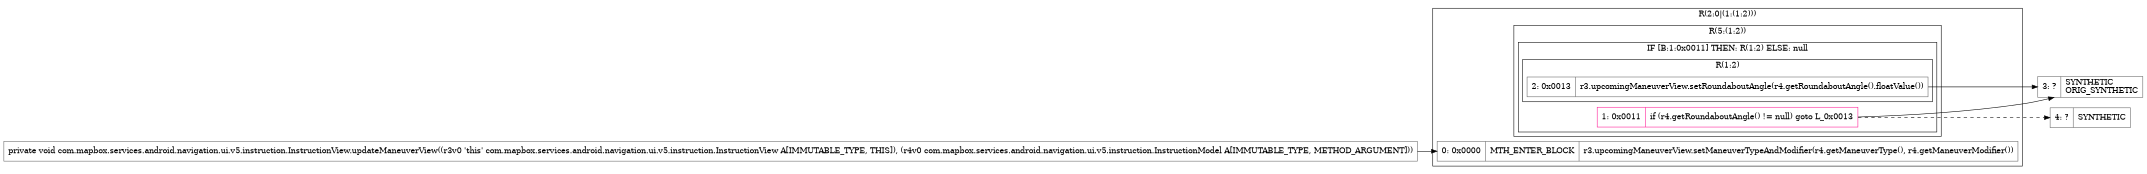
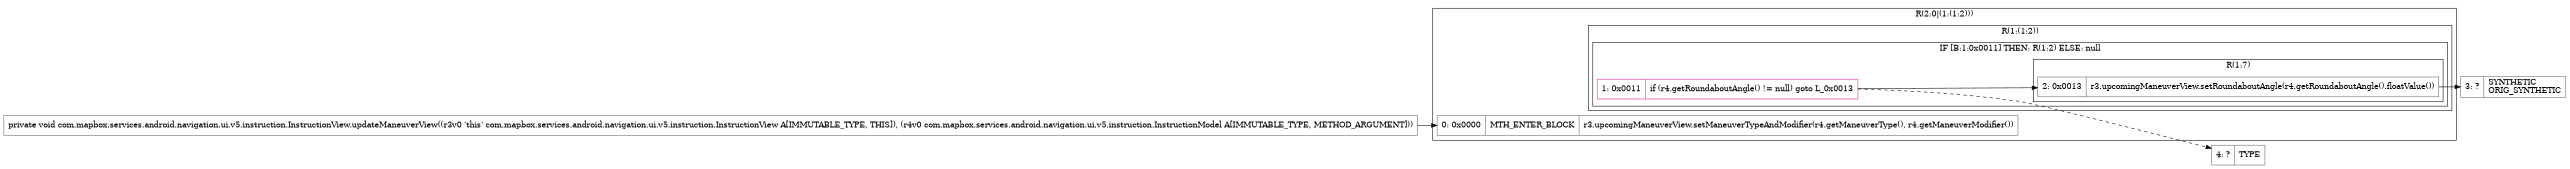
cluster "R(5:(1:2))": label "R(5:(1:2))" -> "R(1:(1:2))"
cluster "R(1:2)": label "R(1:2)" -> "R(1:7)"
edge "1: 0x0011" -> "3: ?": now "1: 0x0011" -> "2: 0x0013"
node "4: ?": text "SYNTHETIC" -> "TYPE"
